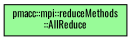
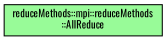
node "pmacc::mpi::reduceMethods ::AllReduce": label "pmacc::mpi::reduceMethods ::AllReduce" -> "reduceMethods::mpi::reduceMethods ::AllReduce"
